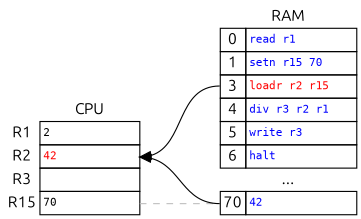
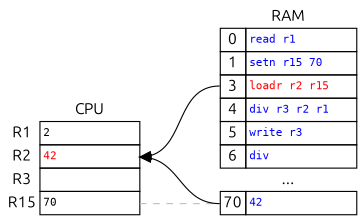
node "RAM": text "halt" -> "div"
